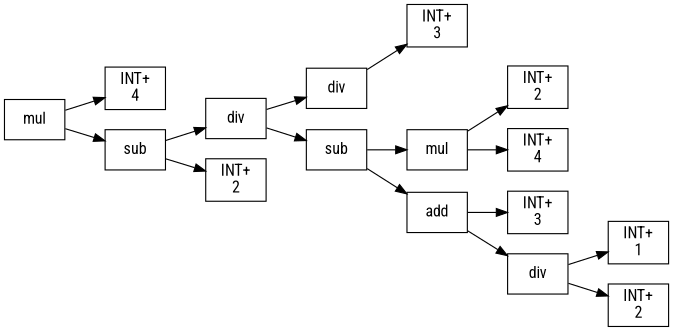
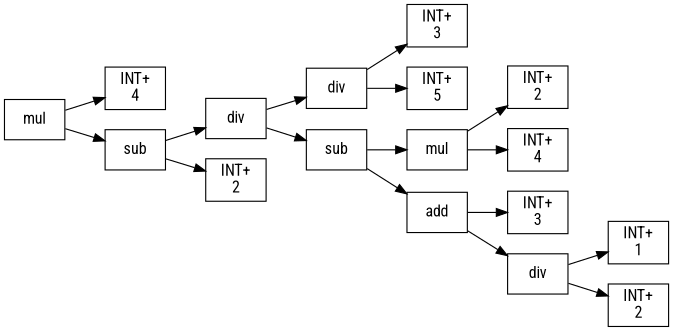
node "INT+ 5": added
